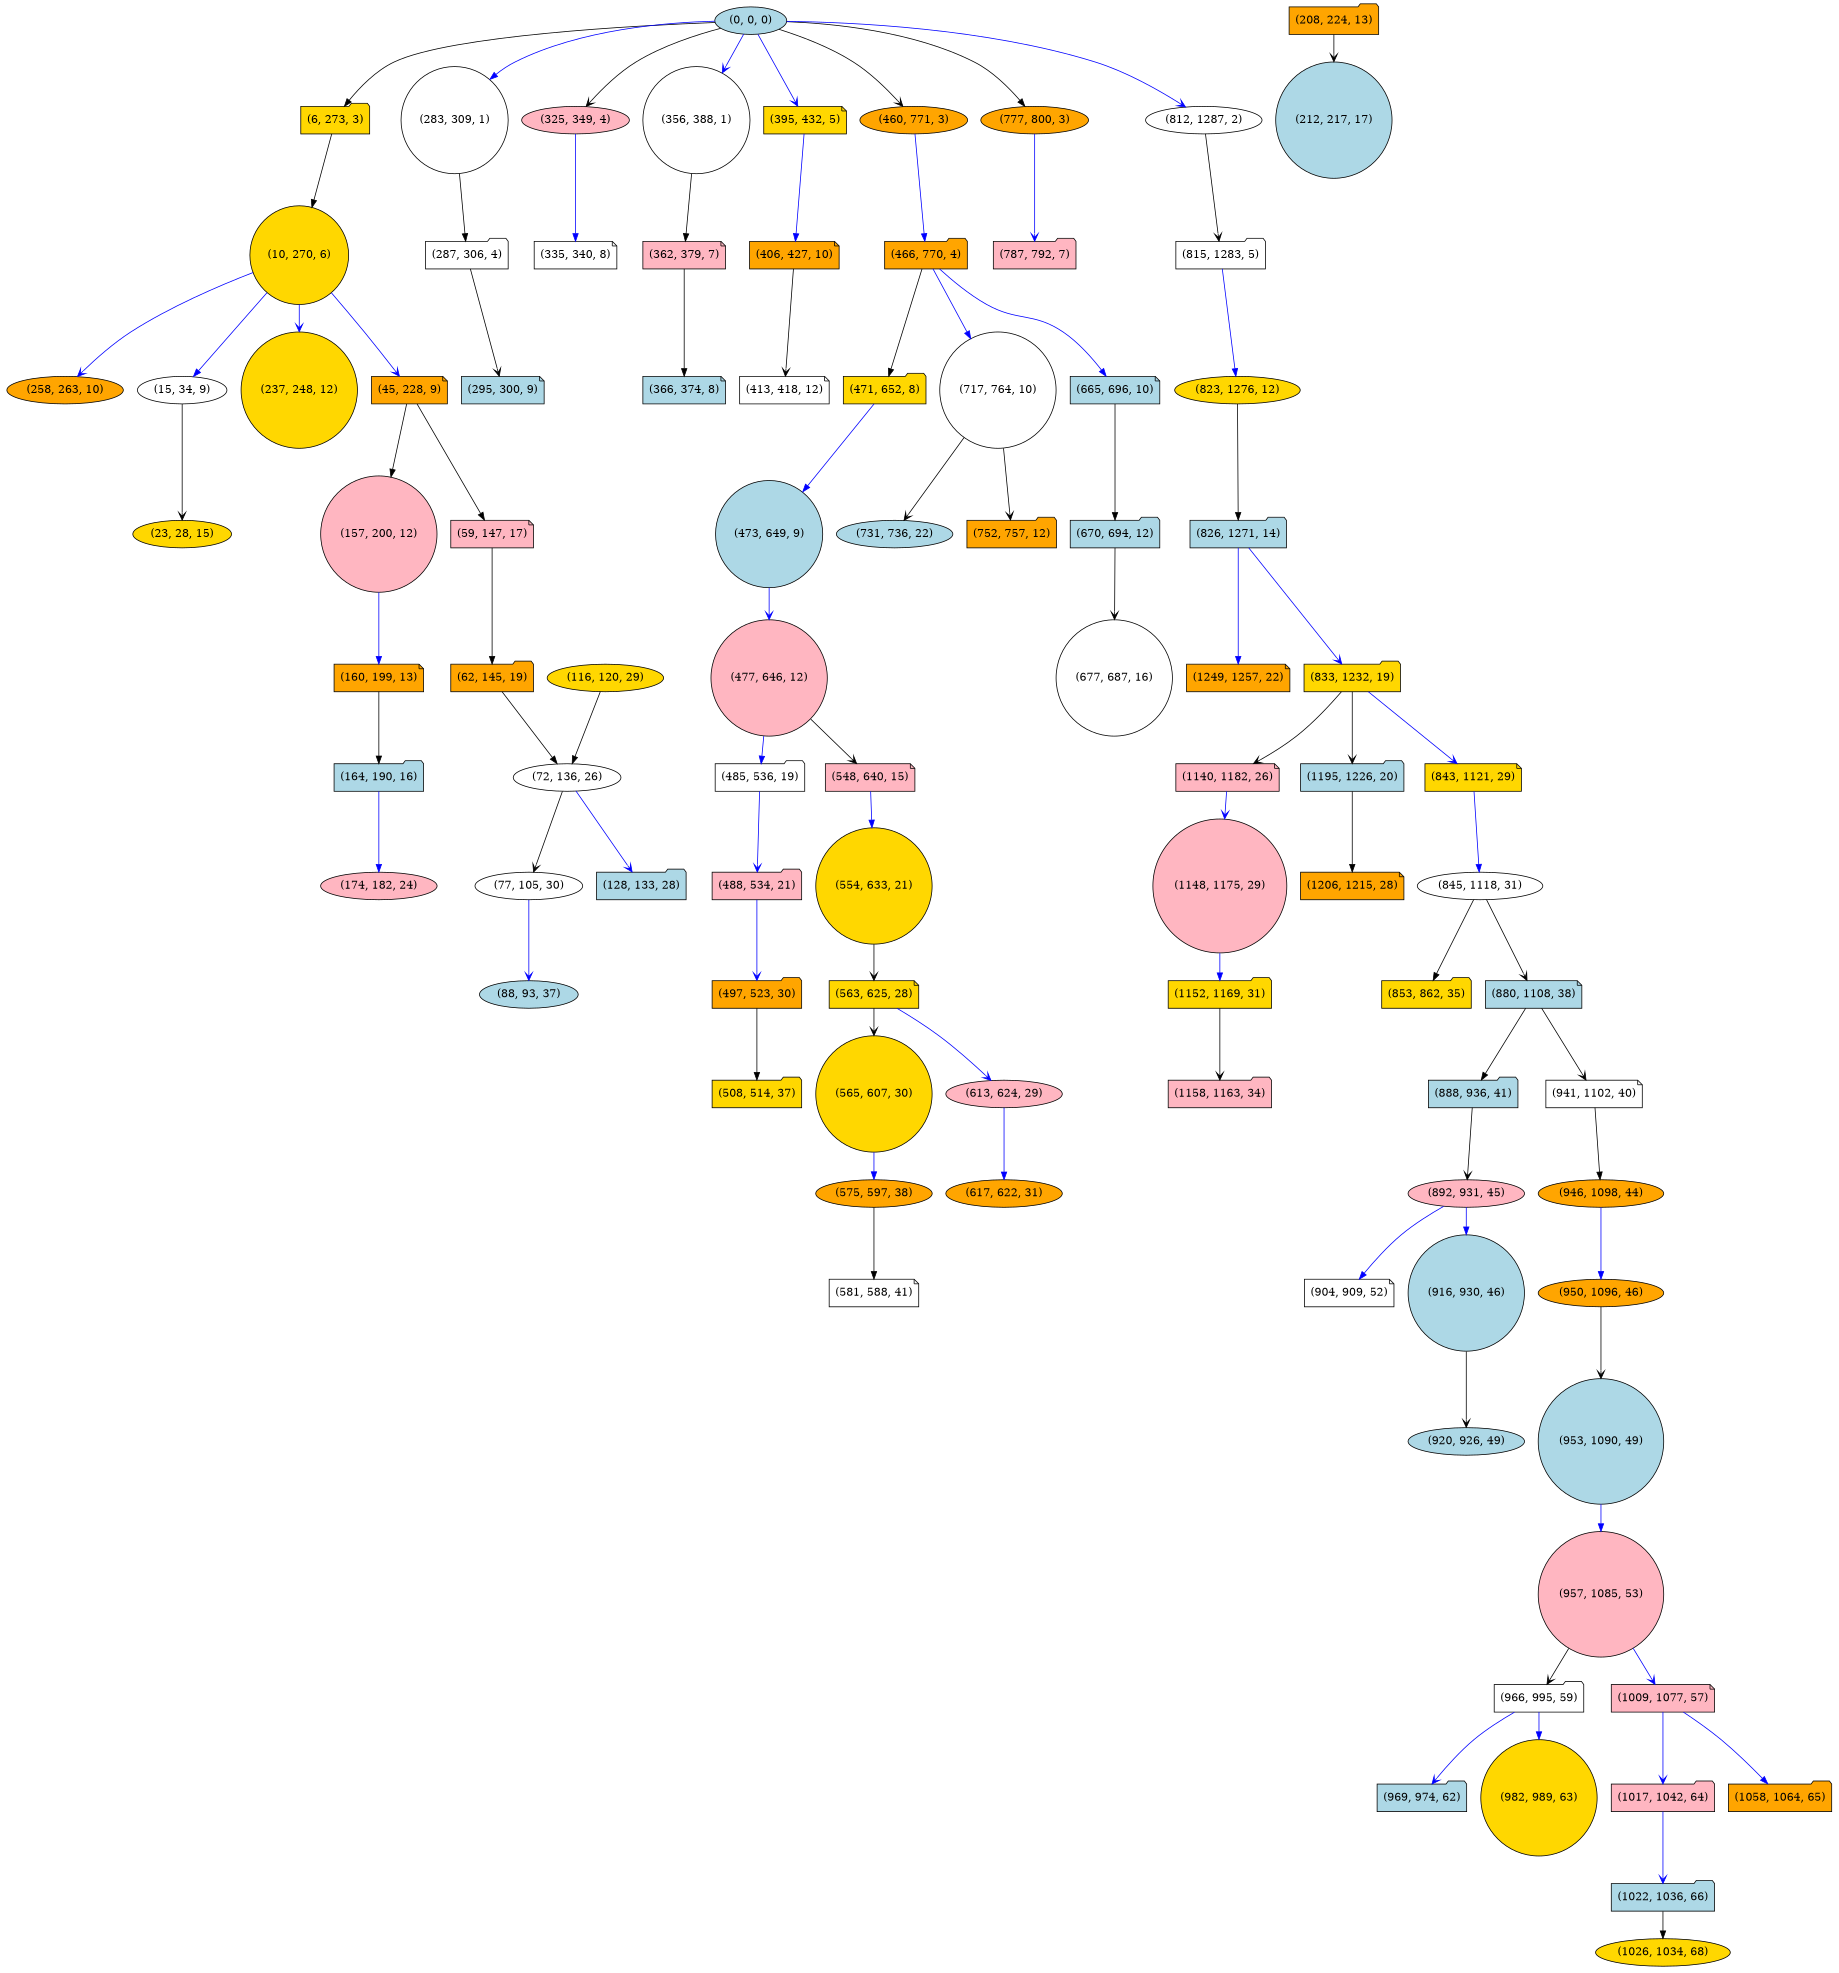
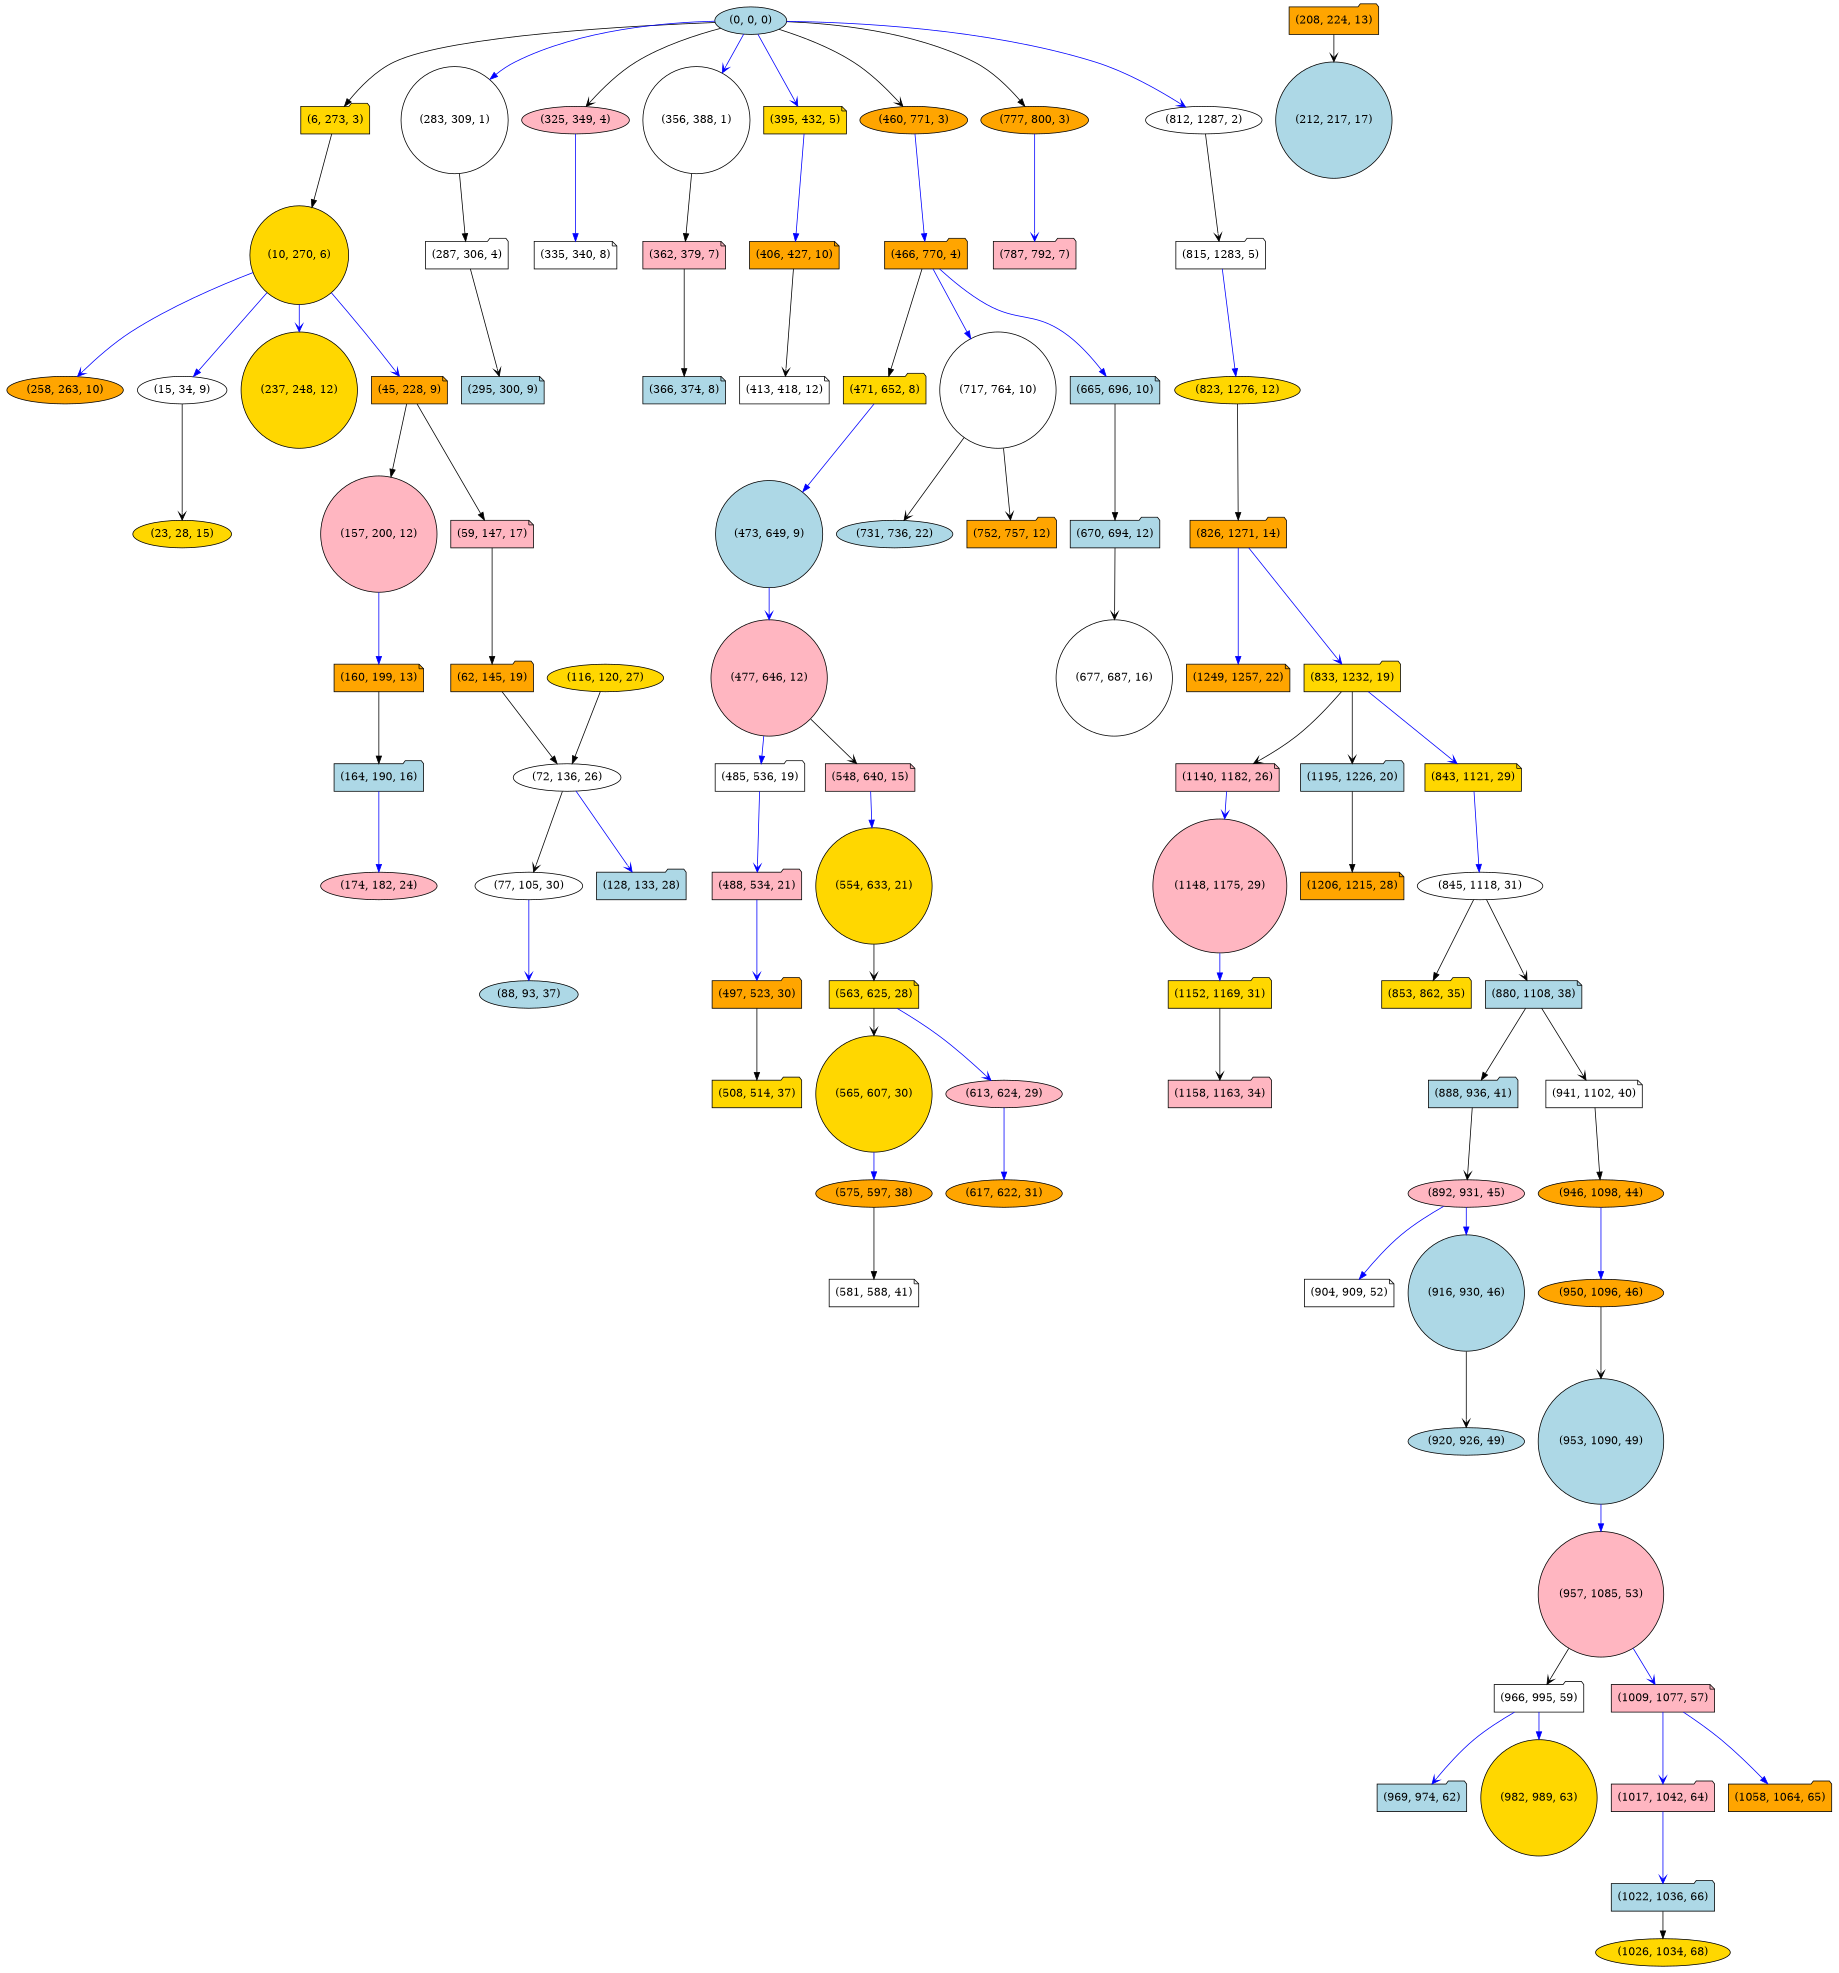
node "(826, 1271, 14)": fillcolor lightblue -> orange
node "(116, 120, 29)": label "(116, 120, 29)" -> "(116, 120, 27)"
